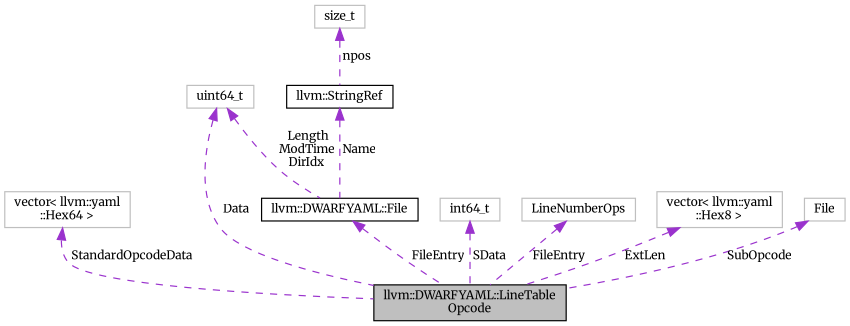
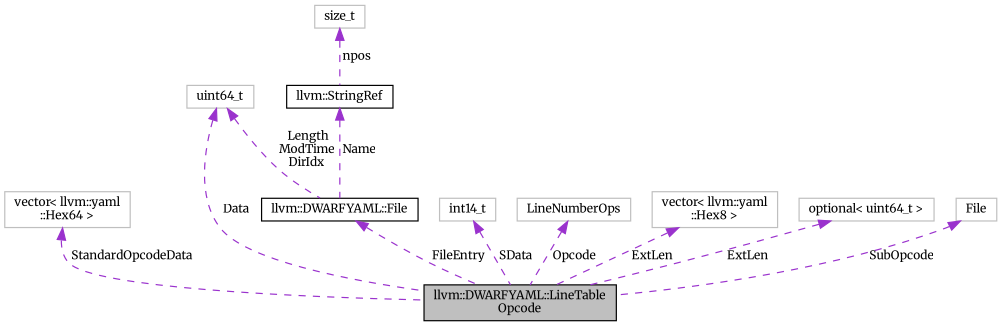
node "int64_t": label "int64_t" -> "int14_t"
node "optional< uint64_t >": added
edge "llvm::DWARFYAML::LineTable Opcode" -> "LineNumberOps": label " FileEntry" -> " Opcode"
